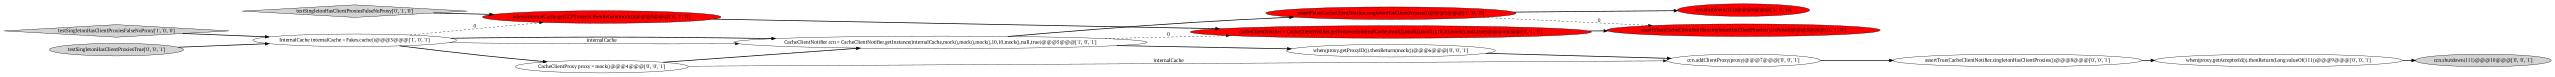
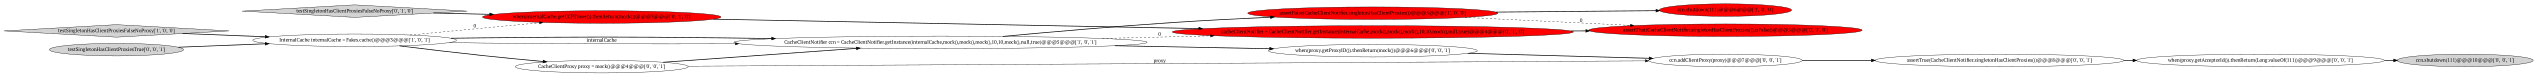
edge "CacheClientProxy proxy = mock()@@@4@@@['0', '0', '1']" -> "ccn.addClientProxy(proxy)@@@7@@@['0', '0', '1']": label "internalCache" -> "proxy"
